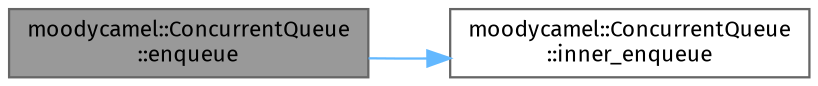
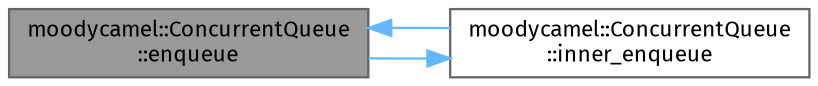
edge "moodycamel::ConcurrentQueue ::inner_enqueue" -> "moodycamel::ConcurrentQueue ::enqueue": added
